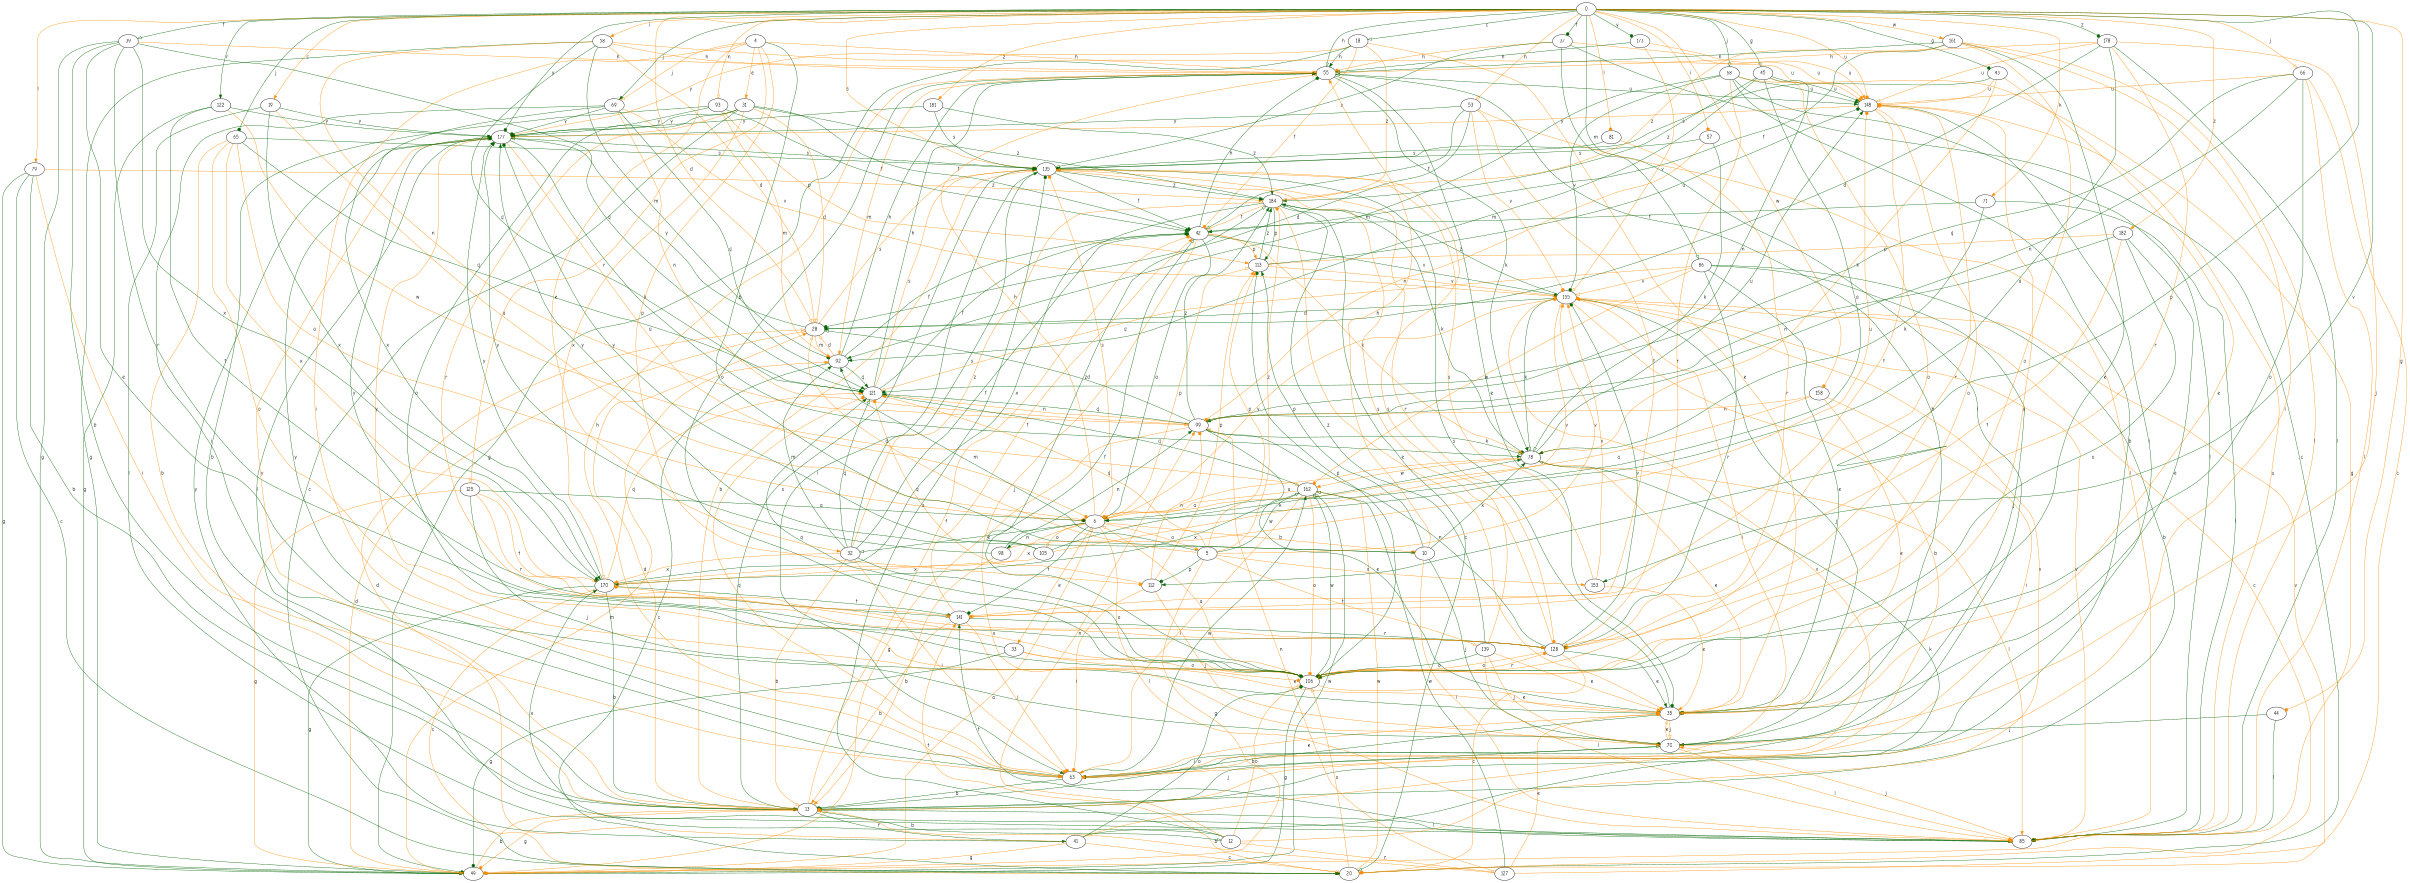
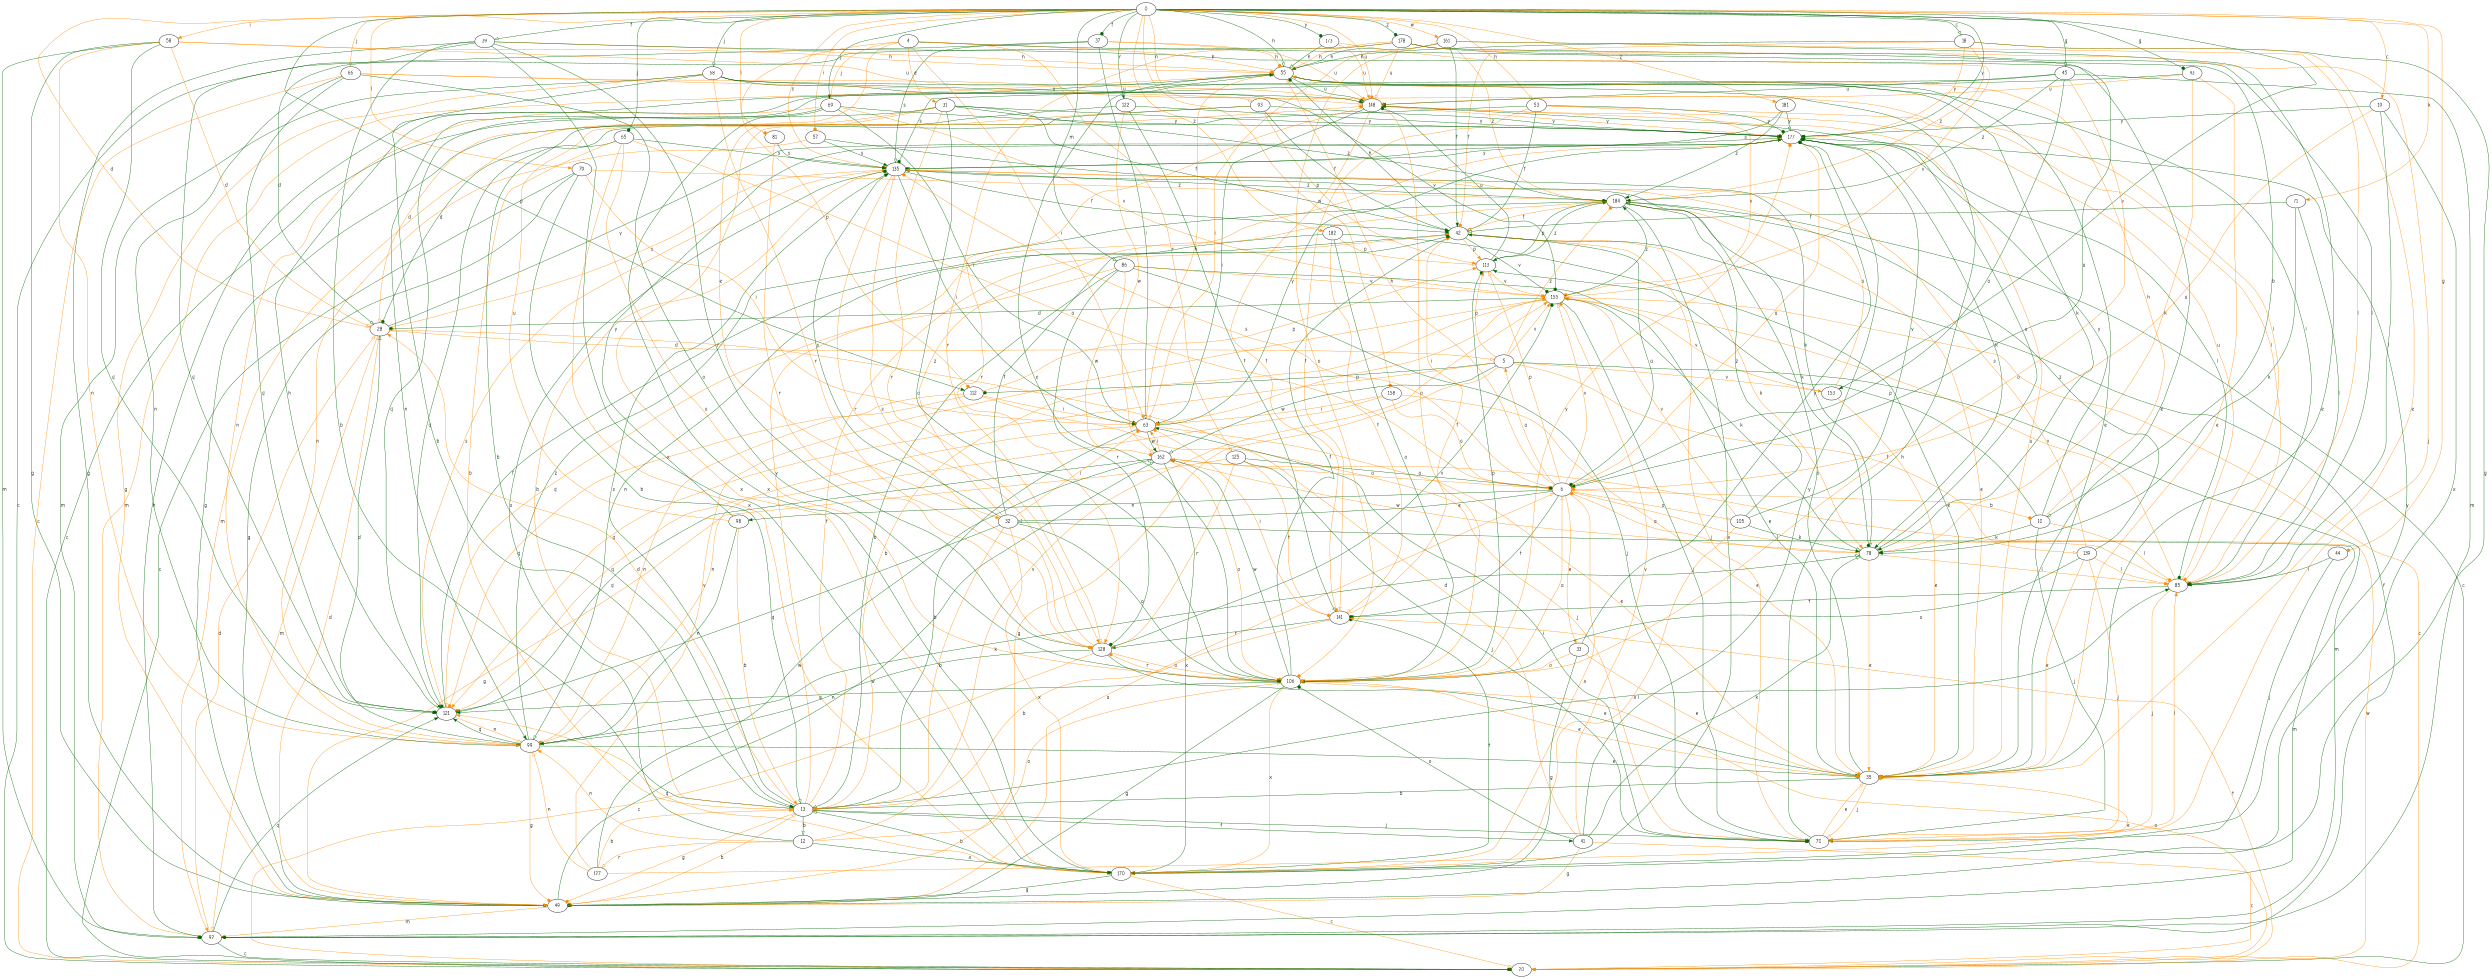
edge "5" -> "28": reversed
